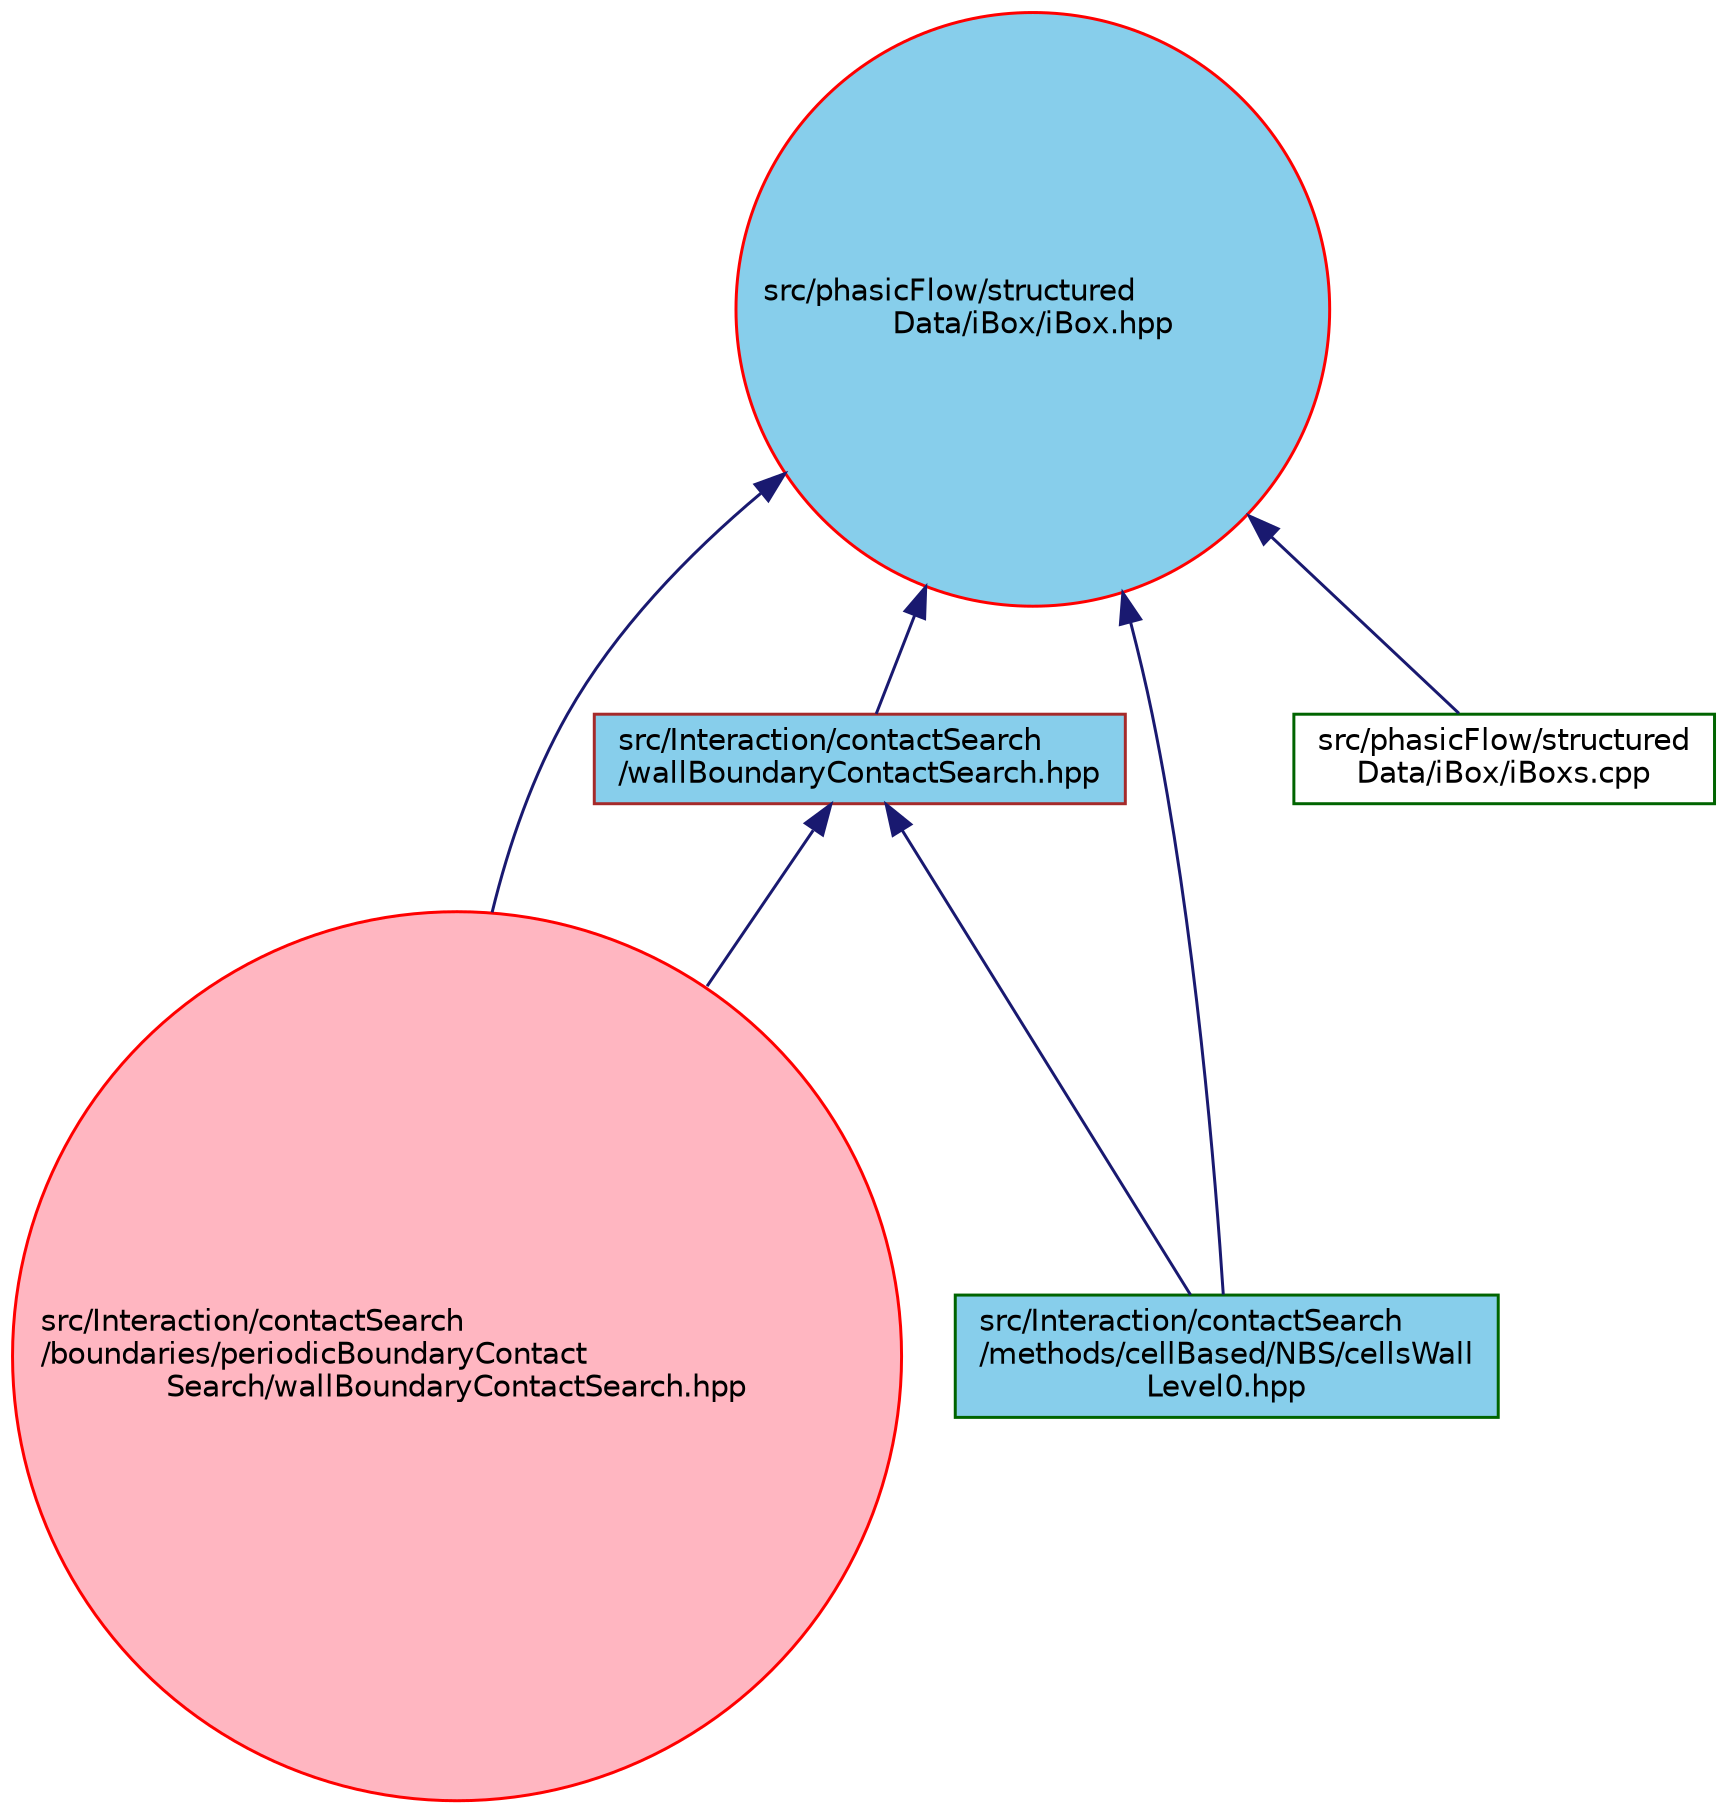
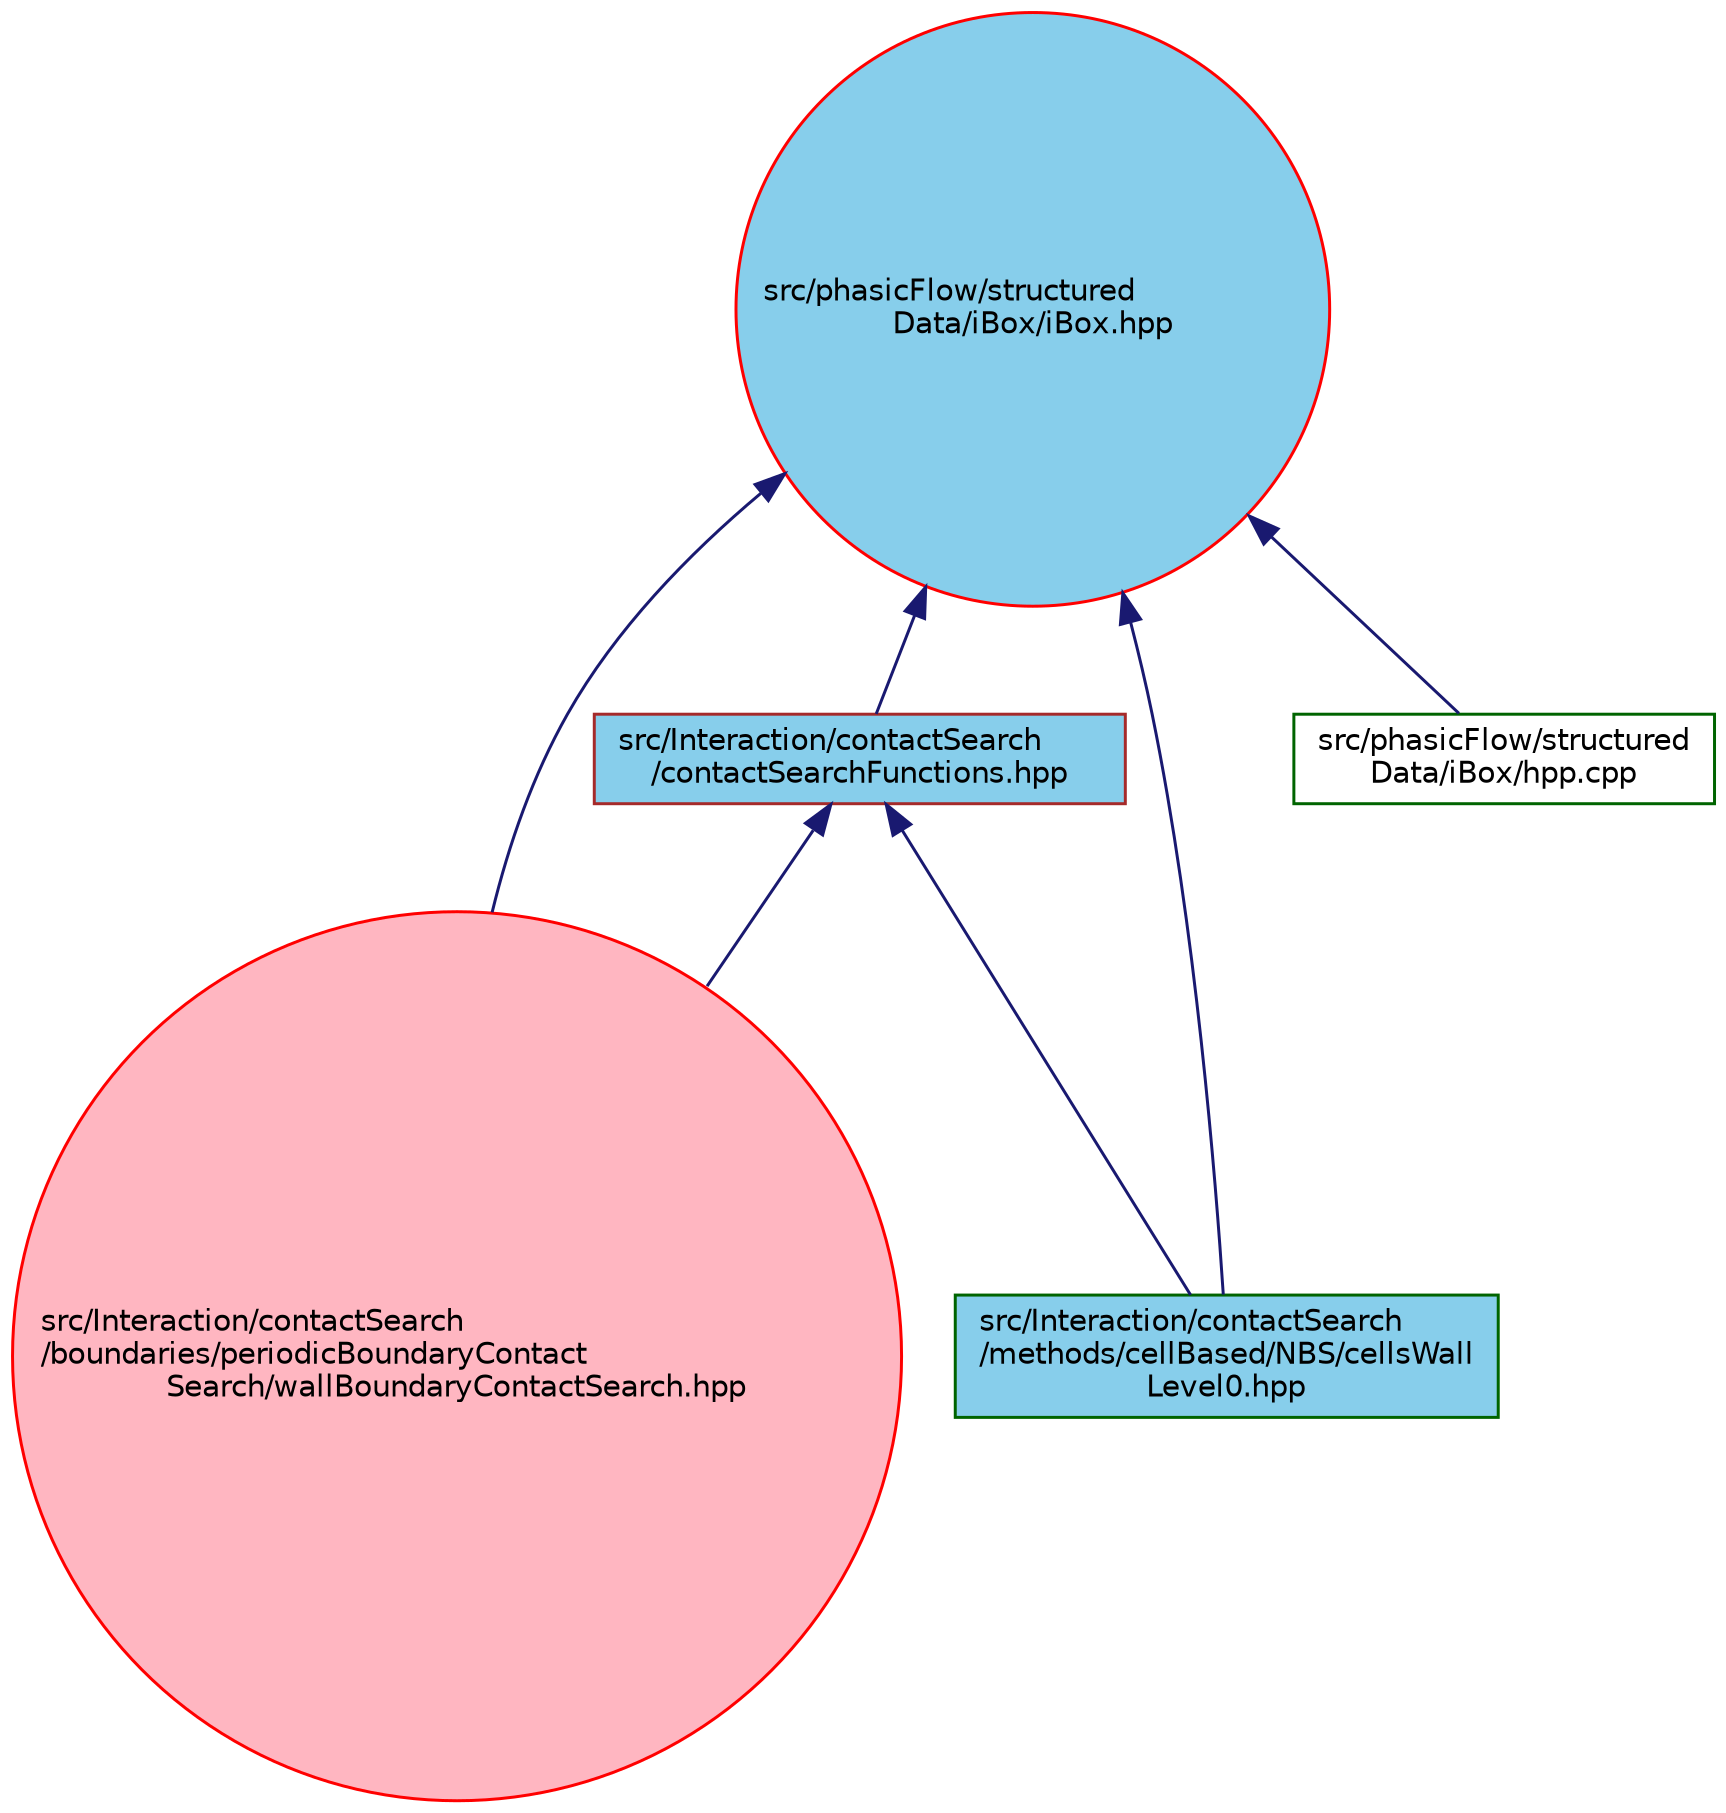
node "src/Interaction/contactSearch /wallBoundaryContactSearch.hpp": label "src/Interaction/contactSearch /wallBoundaryContactSearch.hpp" -> "src/Interaction/contactSearch /contactSearchFunctions.hpp"
node "src/phasicFlow/structured Data/iBox/iBoxs.cpp": label "src/phasicFlow/structured Data/iBox/iBoxs.cpp" -> "src/phasicFlow/structured Data/iBox/hpp.cpp"
